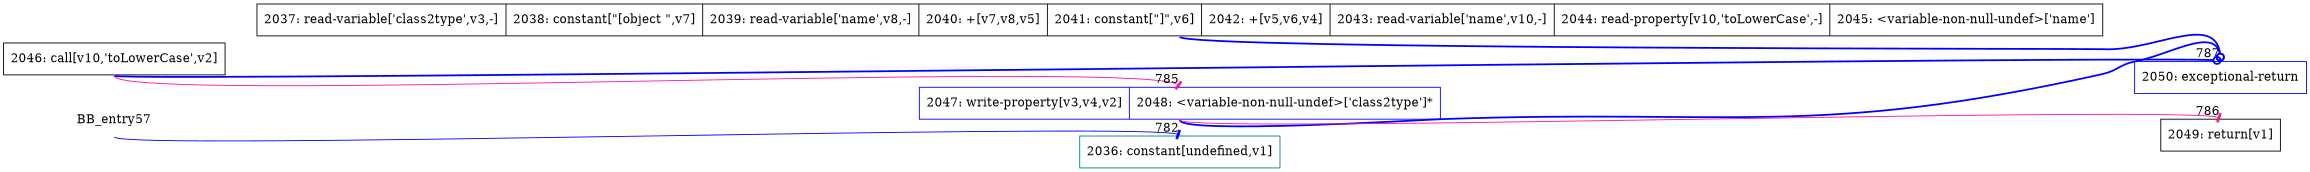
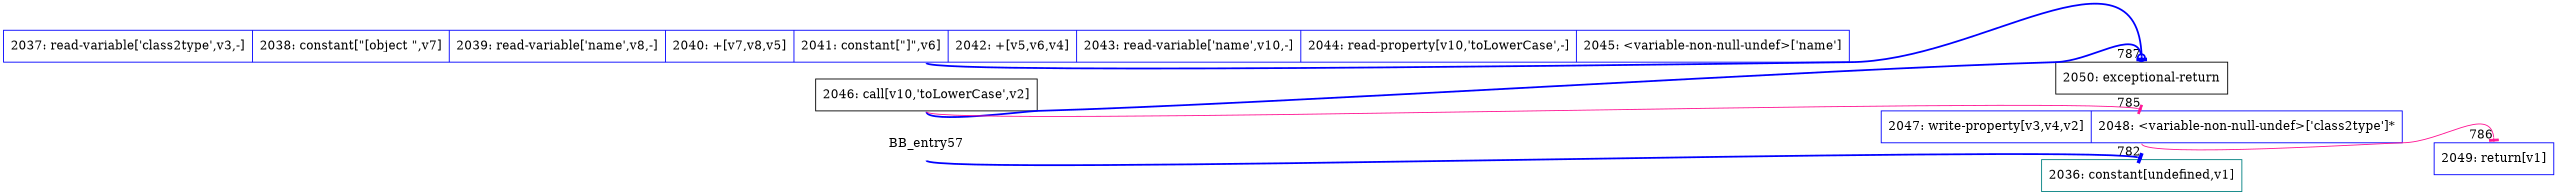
node "2037: read-variable['class2type',v3,-]": color black -> blue
edge "2037: read-variable['class2type',v3,-]" -> "2050: exceptional-return": arrowhead odot -> tee
node "2050: exceptional-return": color blue -> black
edge "2047: write-property[v3,v4,v2]" -> "2050: exceptional-return": removed
node "2049: return[v1]": color black -> blue
edge "BB_entry57" -> "2036: constant[undefined,v1]": style solid -> bold
